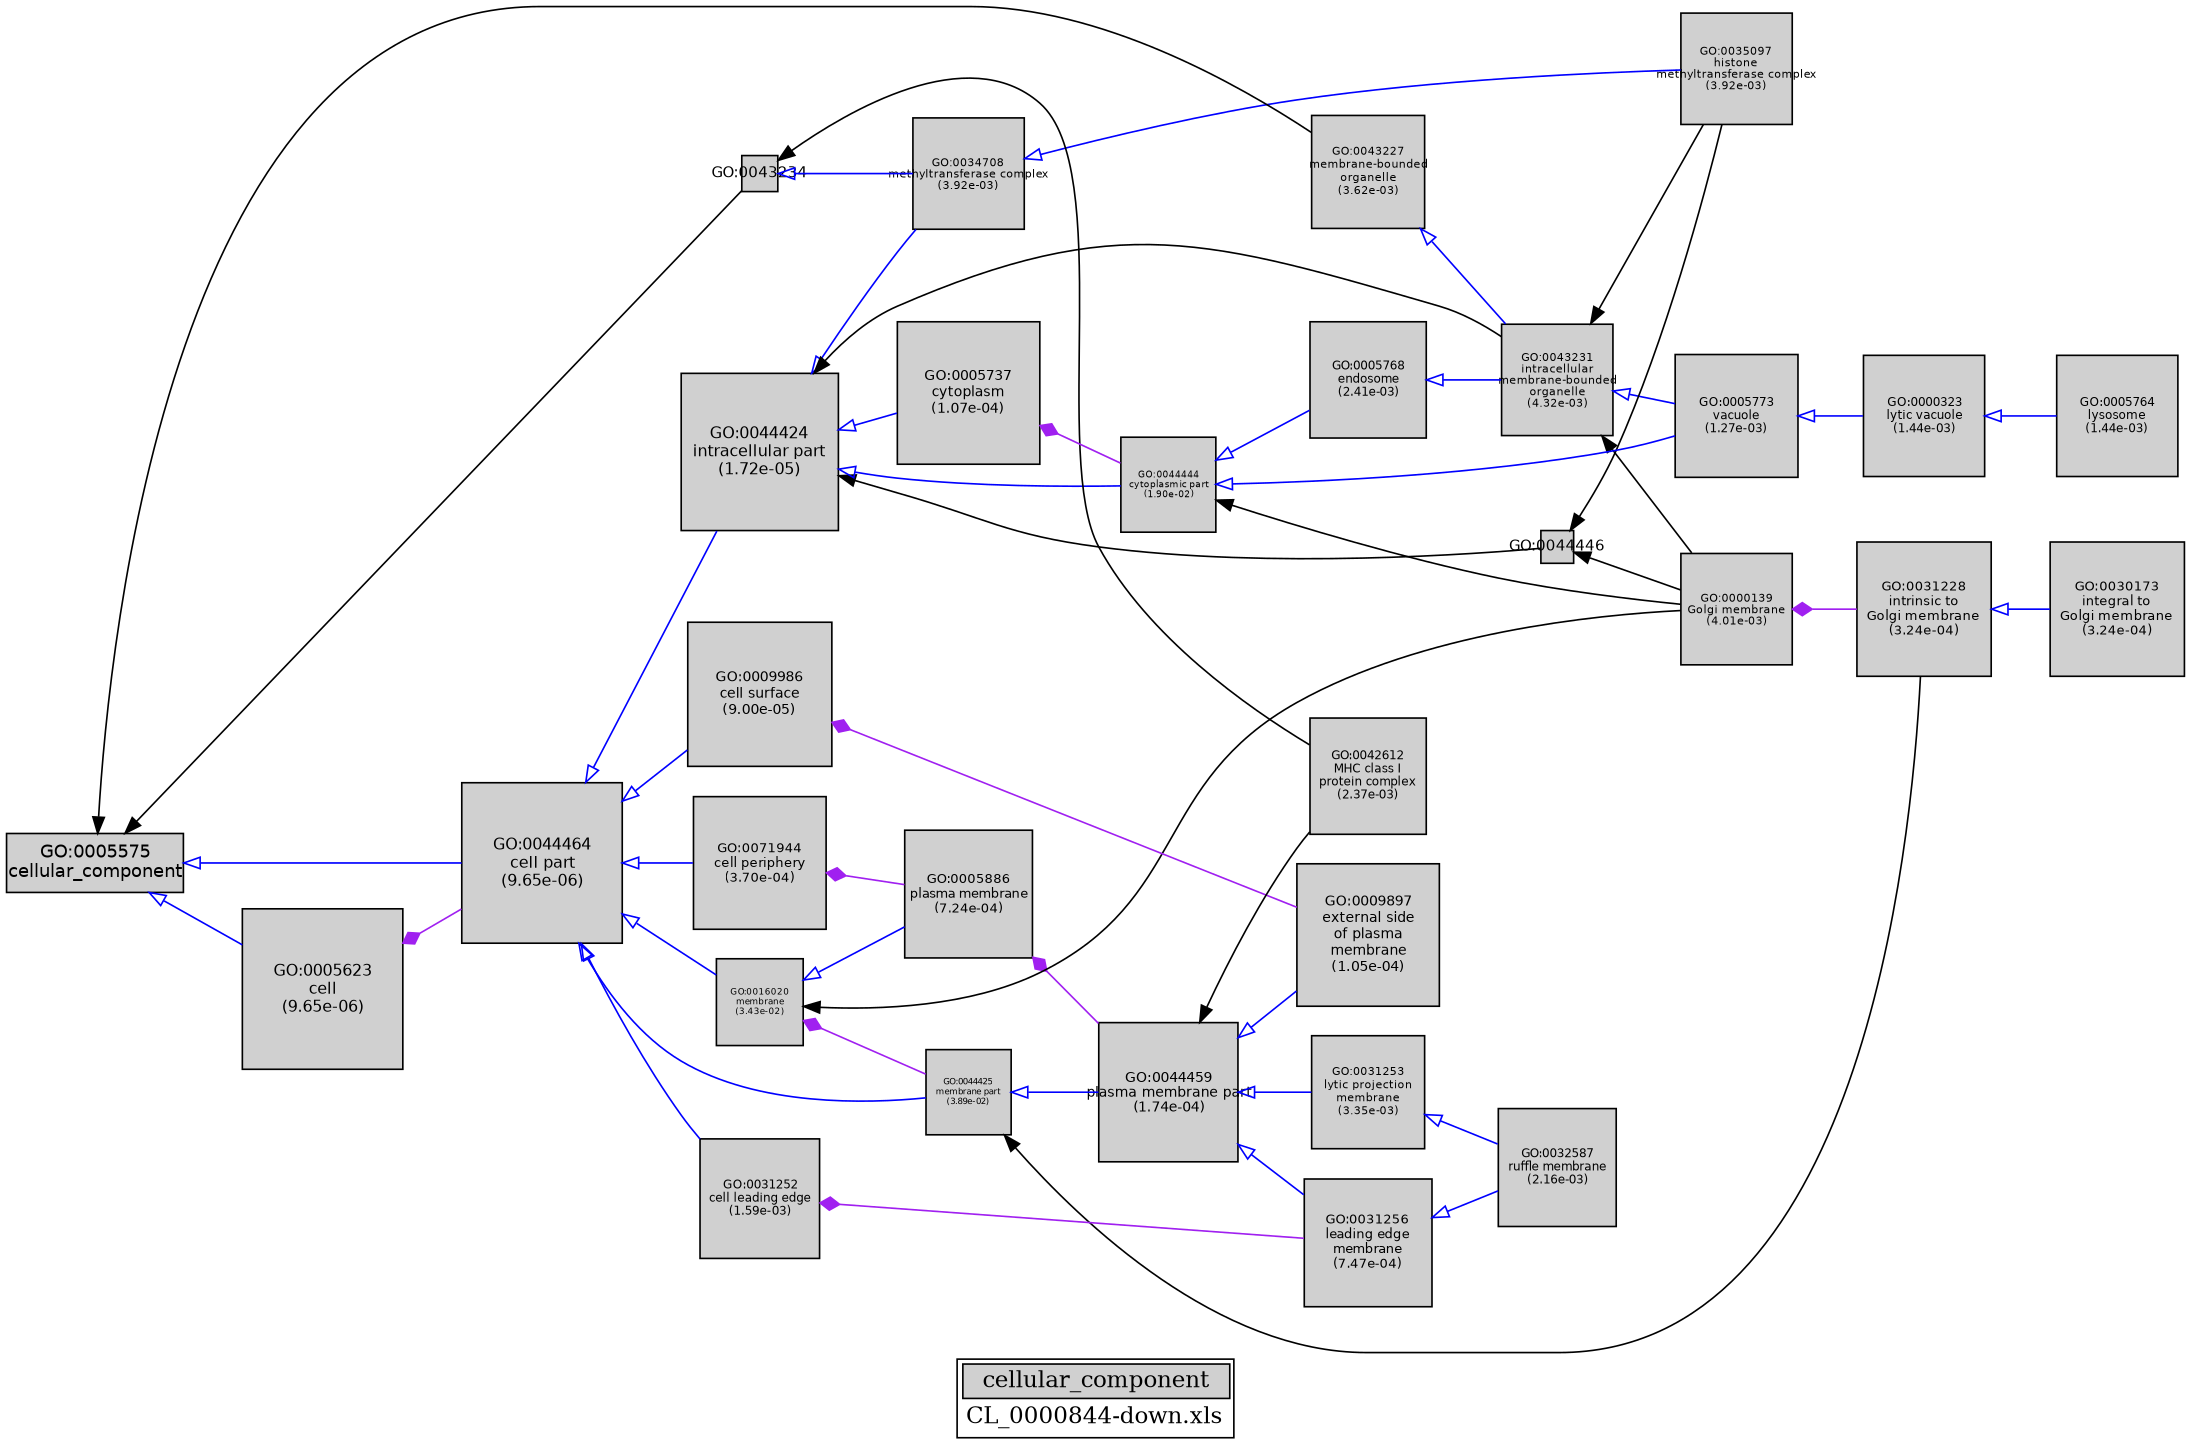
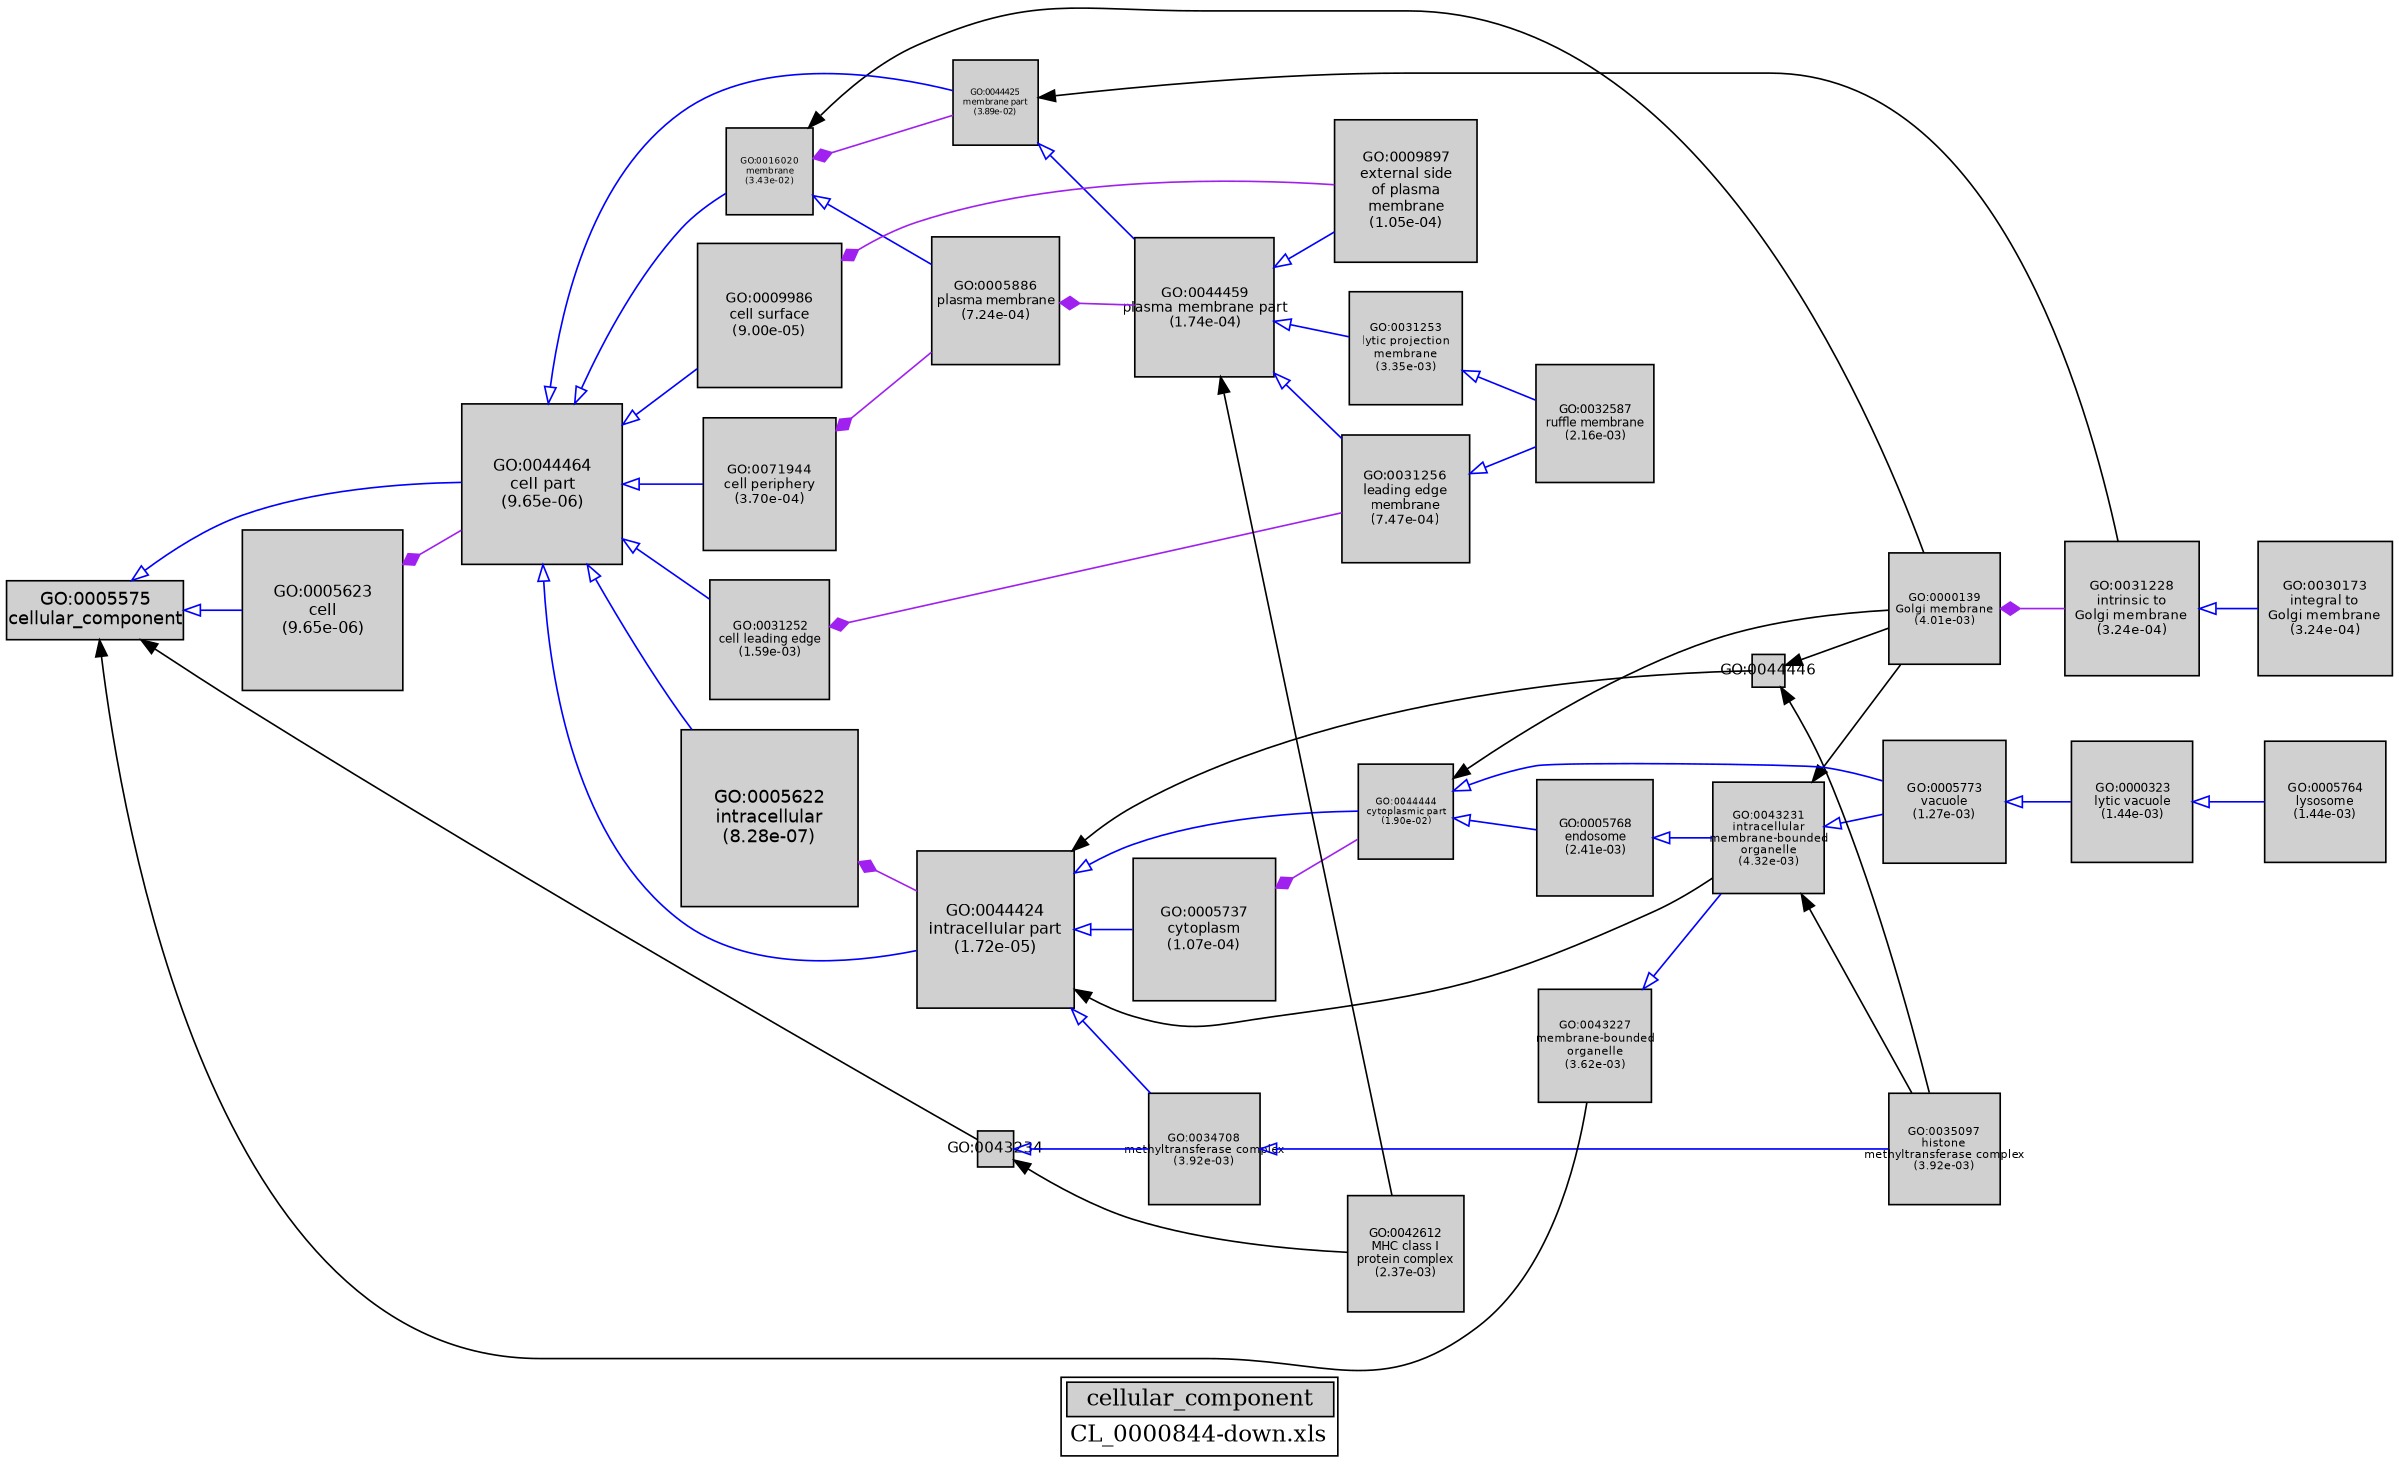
node "GO:0005622": added
